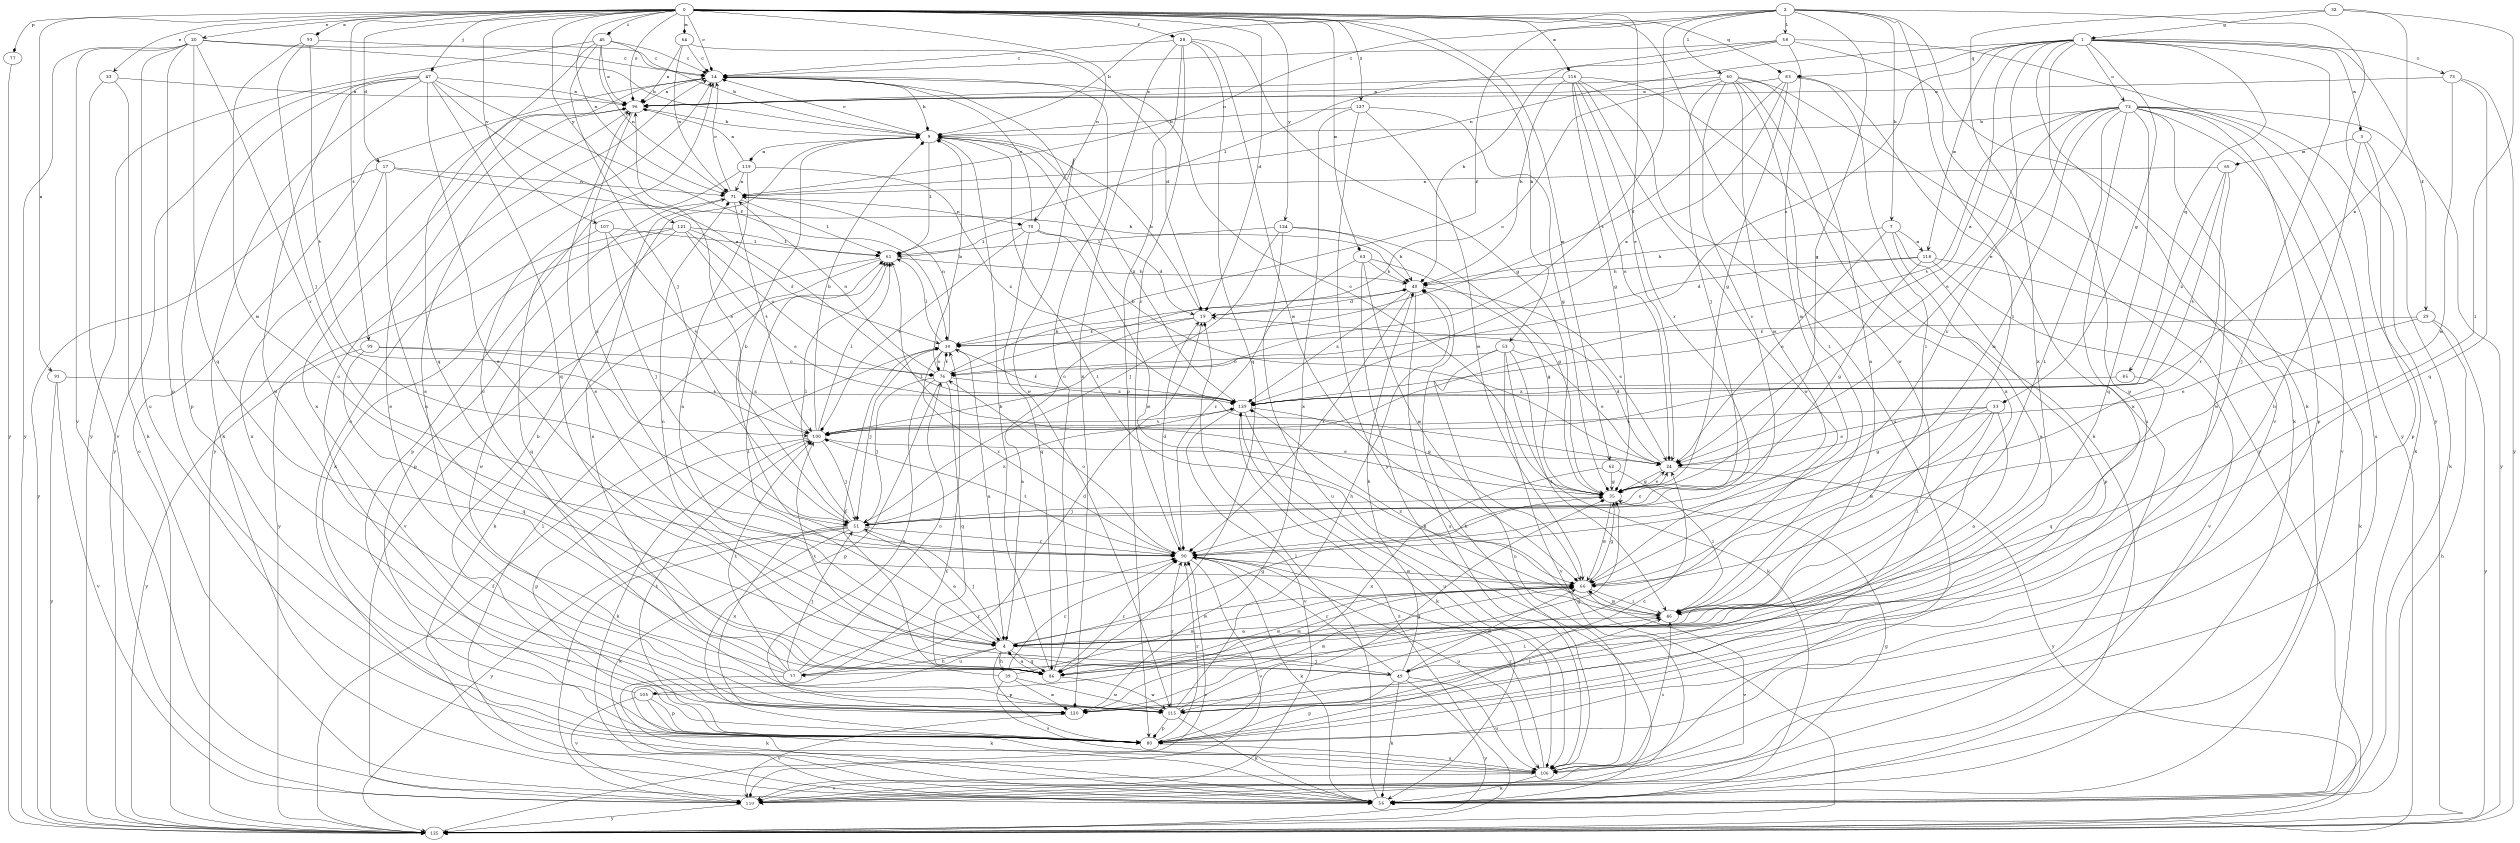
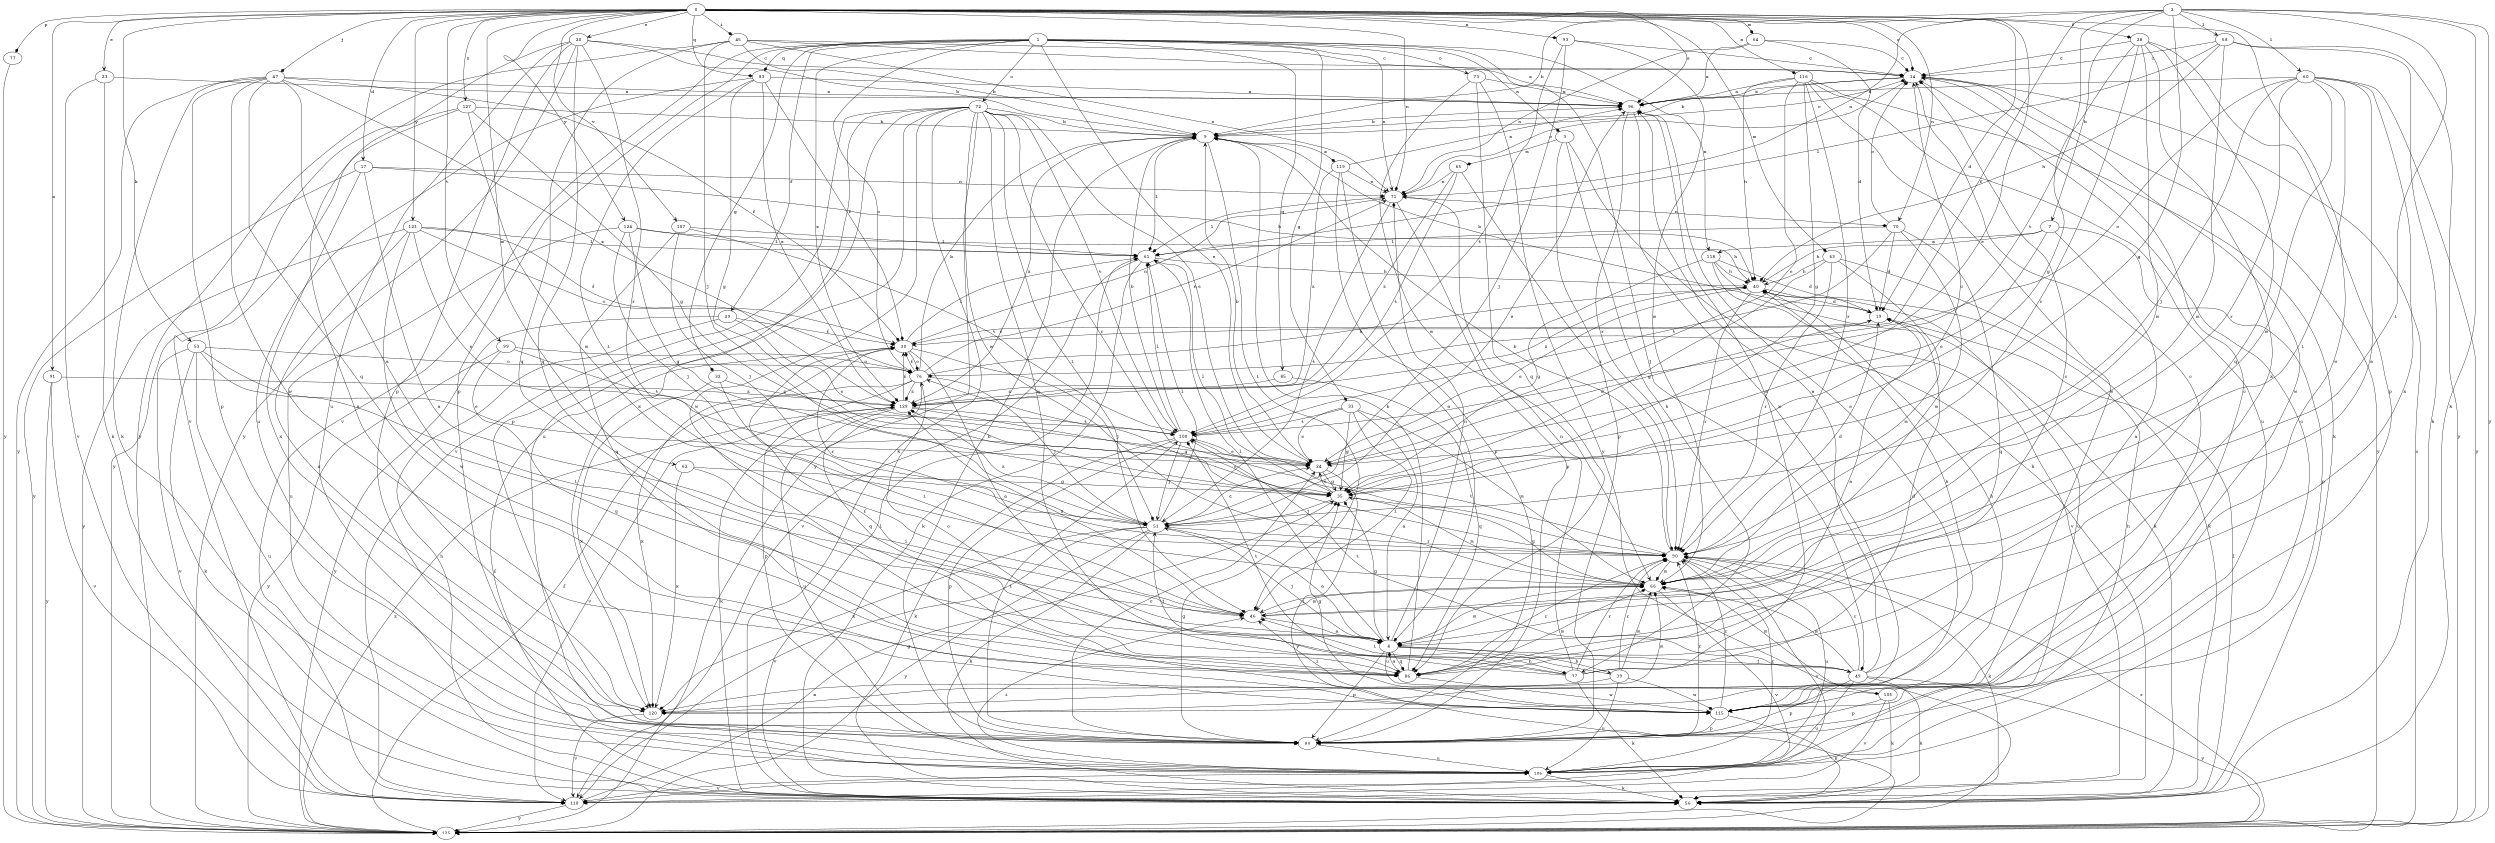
edge "32" -> "1": reversed
edge "71" -> "100": now "71" -> "51"
